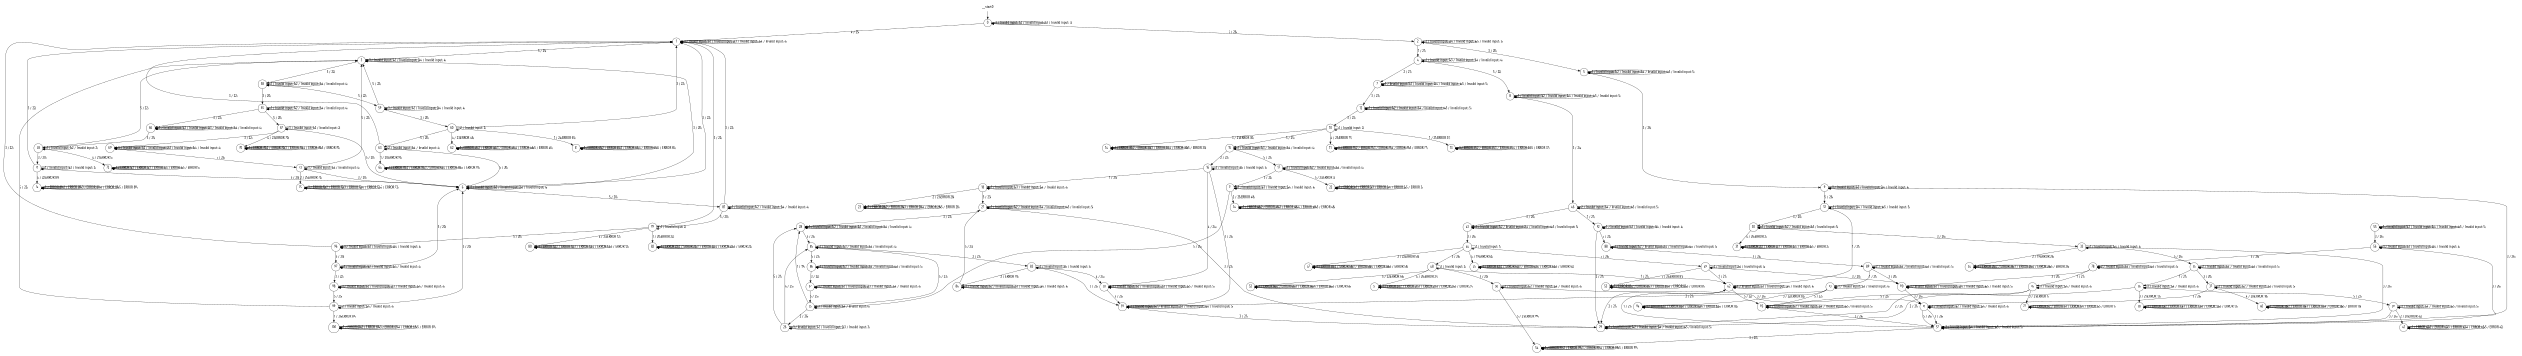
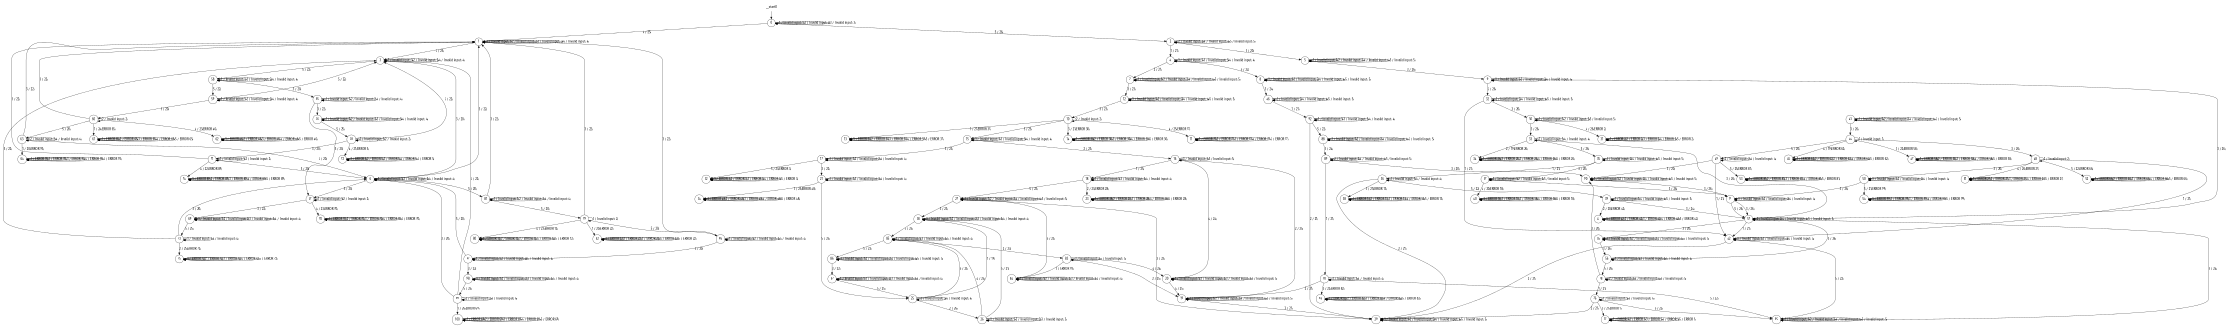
edge "67" -> "6": reversed
edge "46" -> "43": removed, label "3 / 20;"
edge "57" -> "54": now "57" -> "55"
